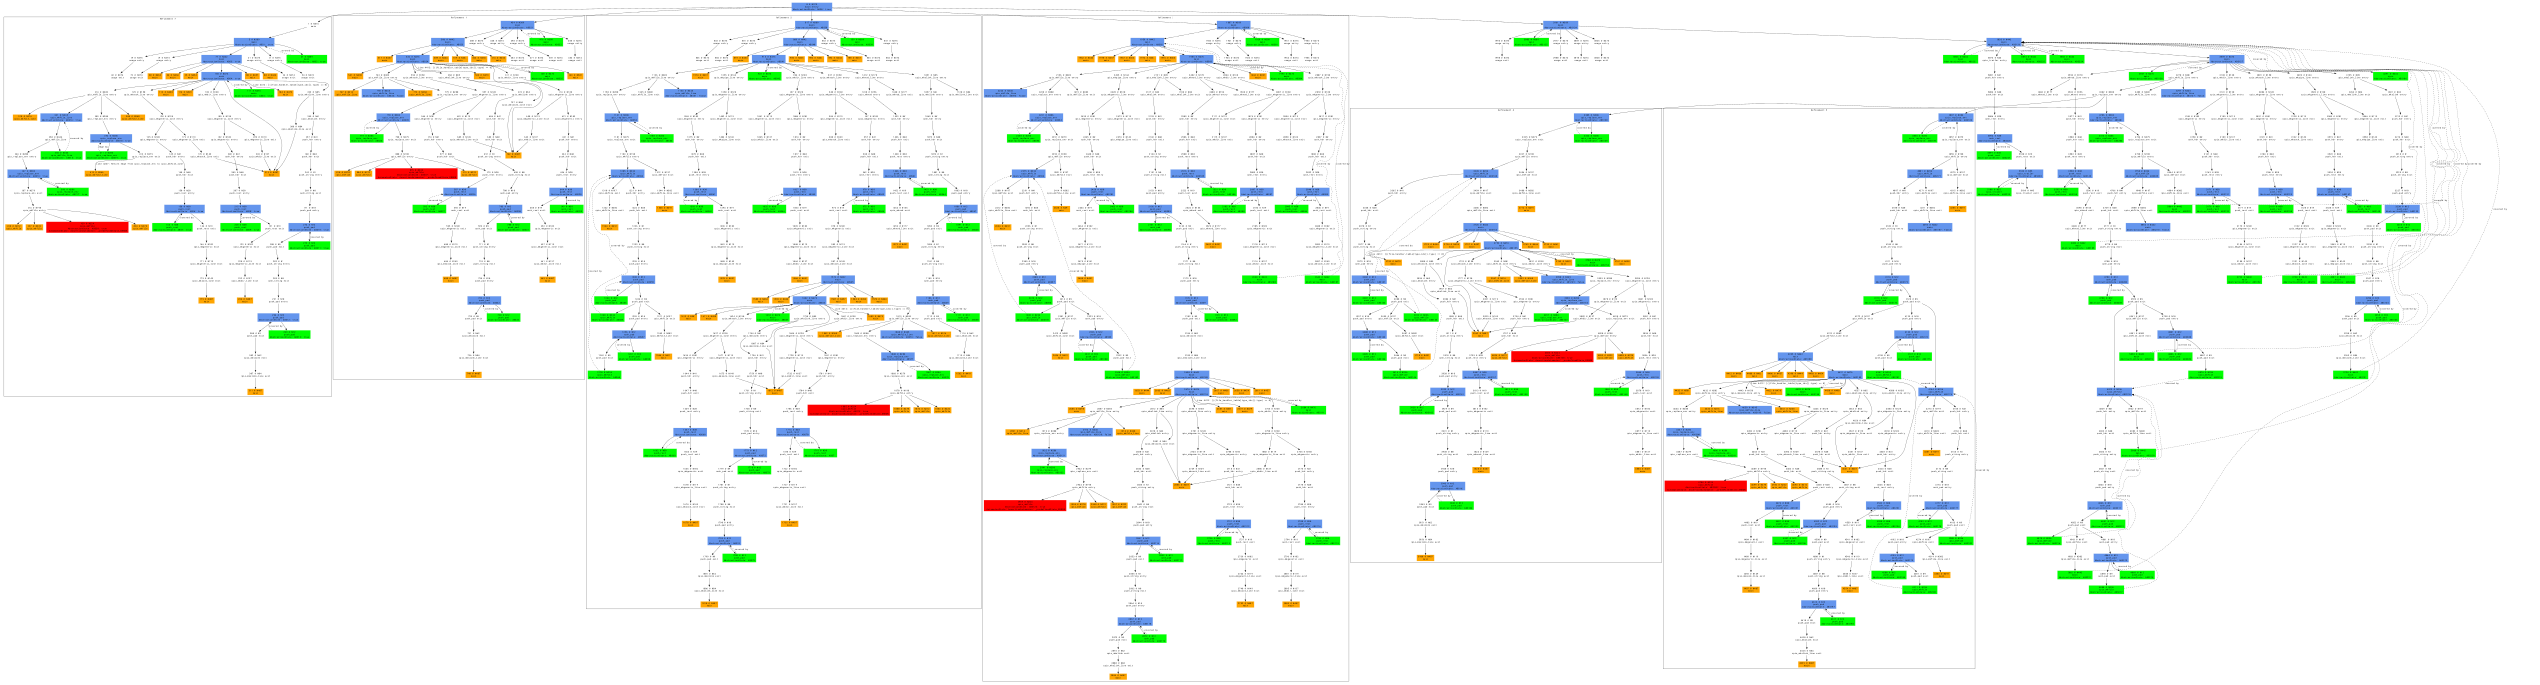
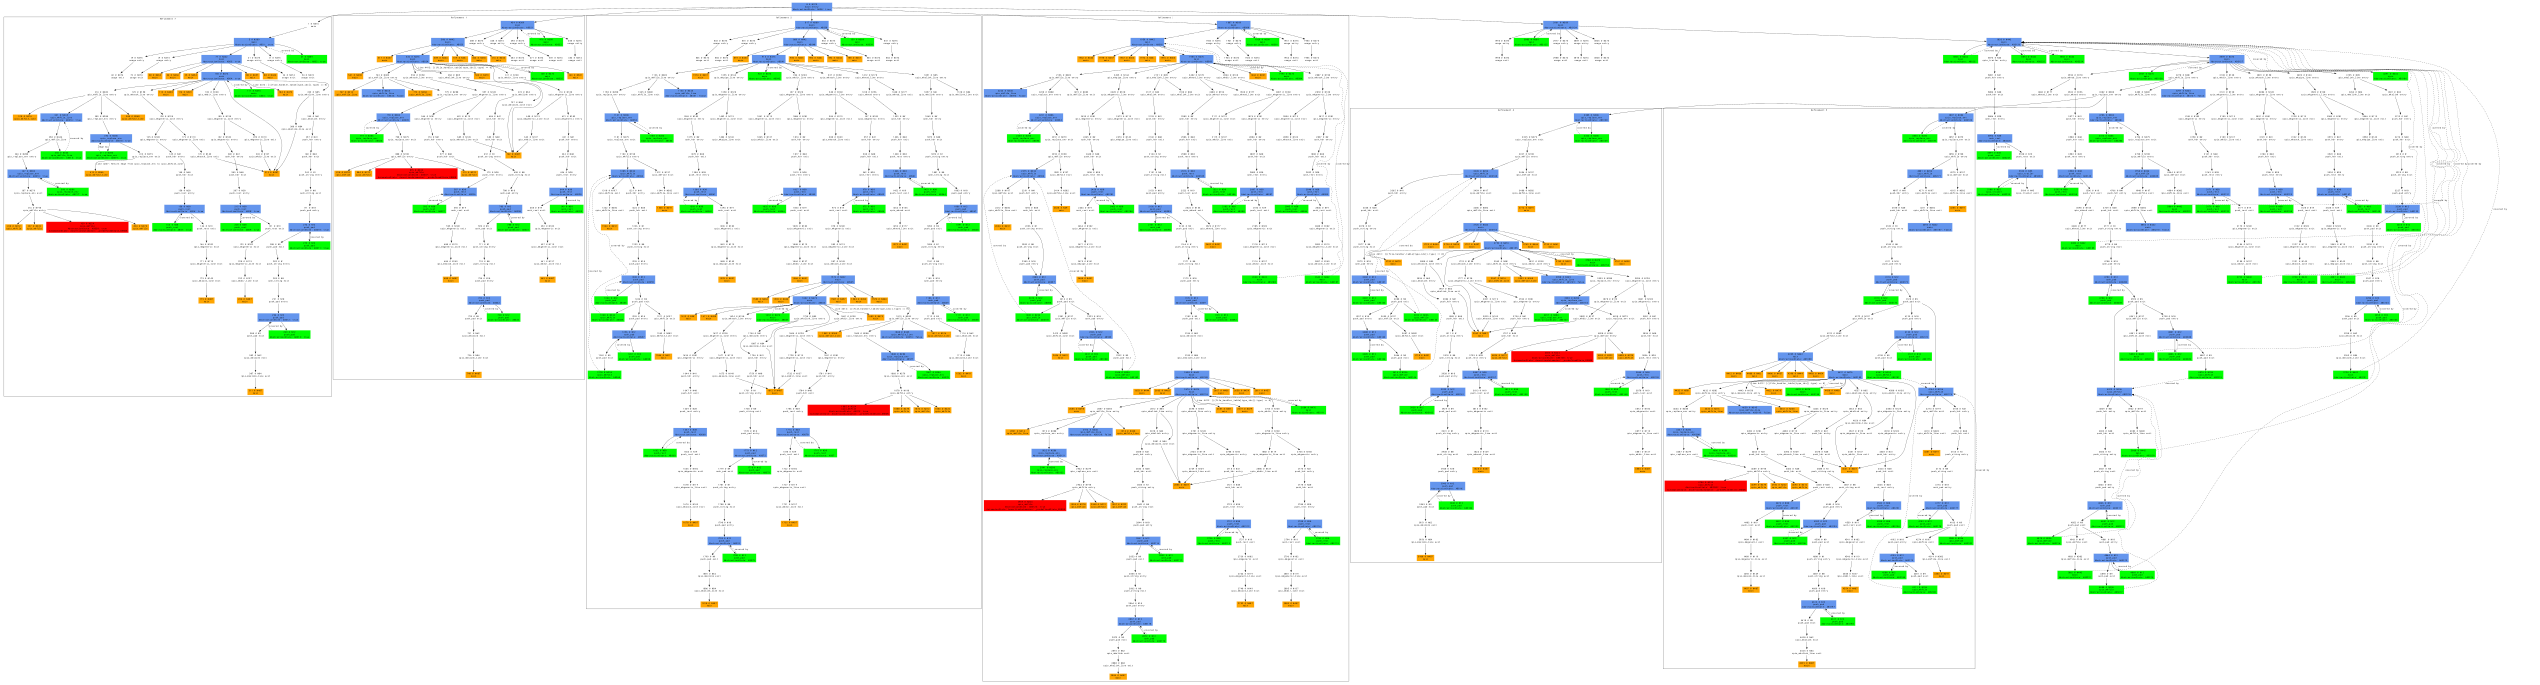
edge "4057 @ N279 cpio_replace_env exit" -> "4037 @ N286 cpio_replace_env AbstractionState: ABS169": reversed
edge "2296 @ N1 push_string entry" -> "2303 @ N0 push_string exit": now "2296 @ N1 push_string entry" -> "2308 @ N12 push_pad AbstractionState: ABS97"
